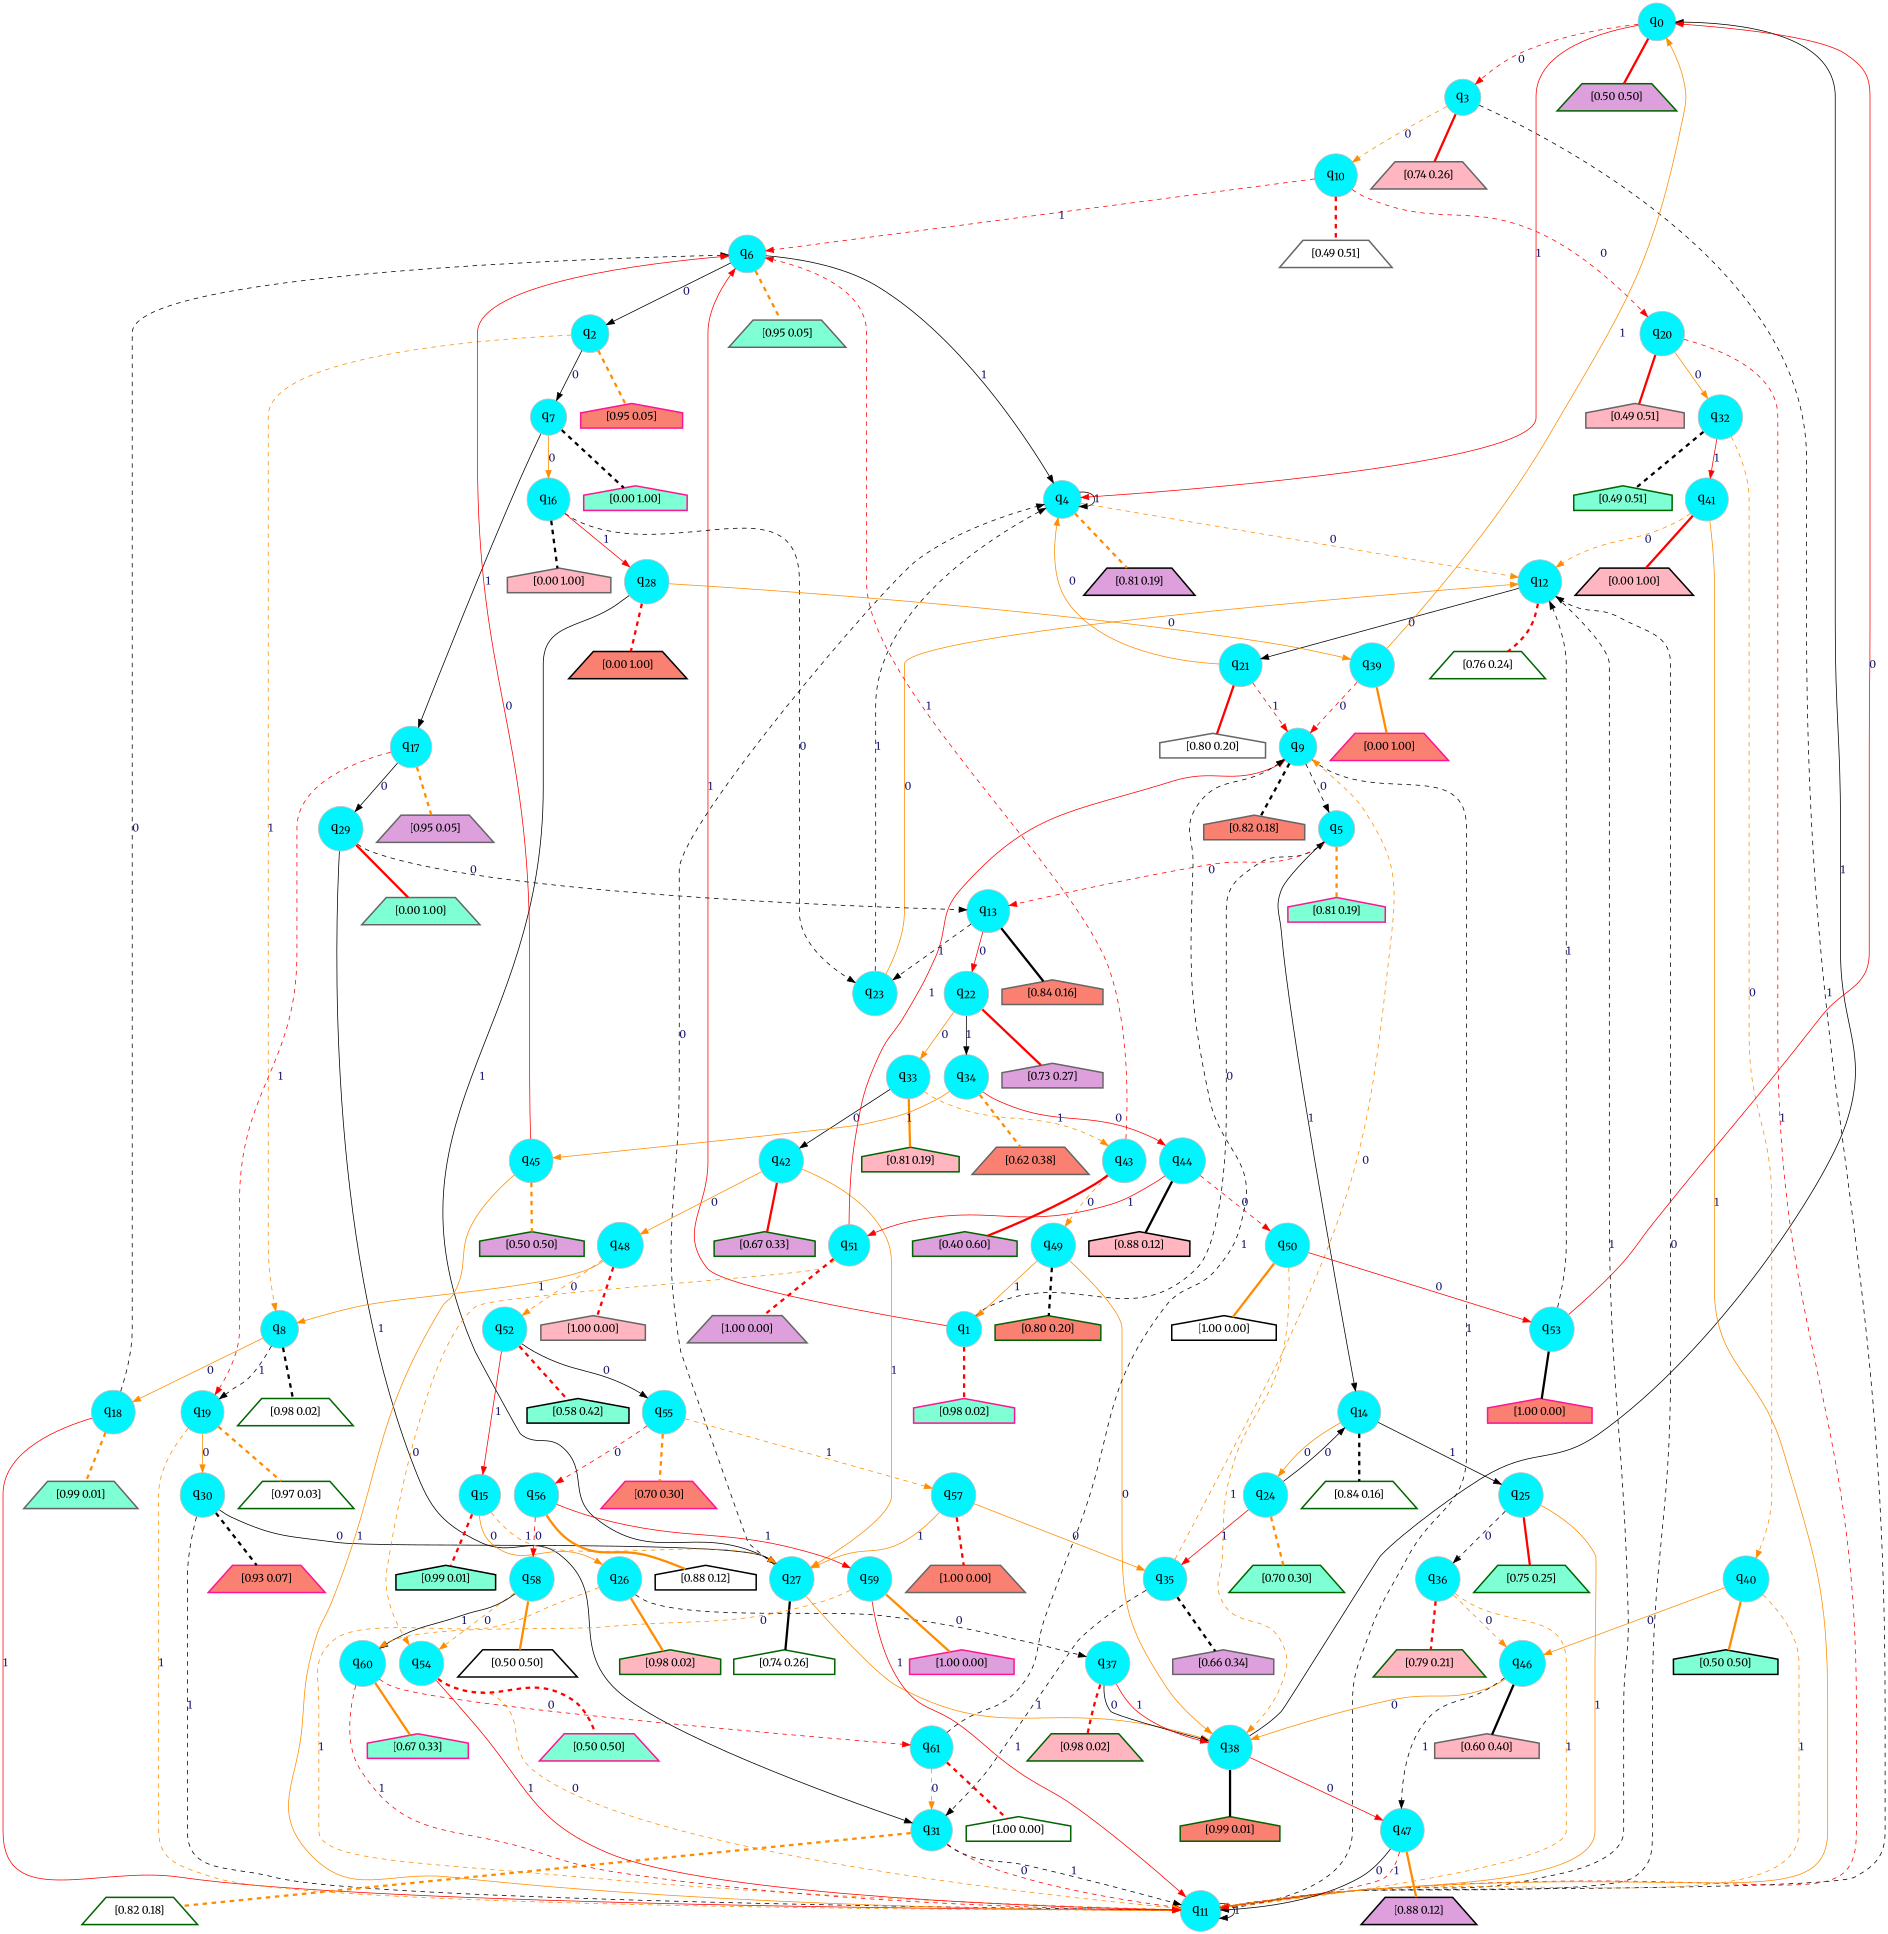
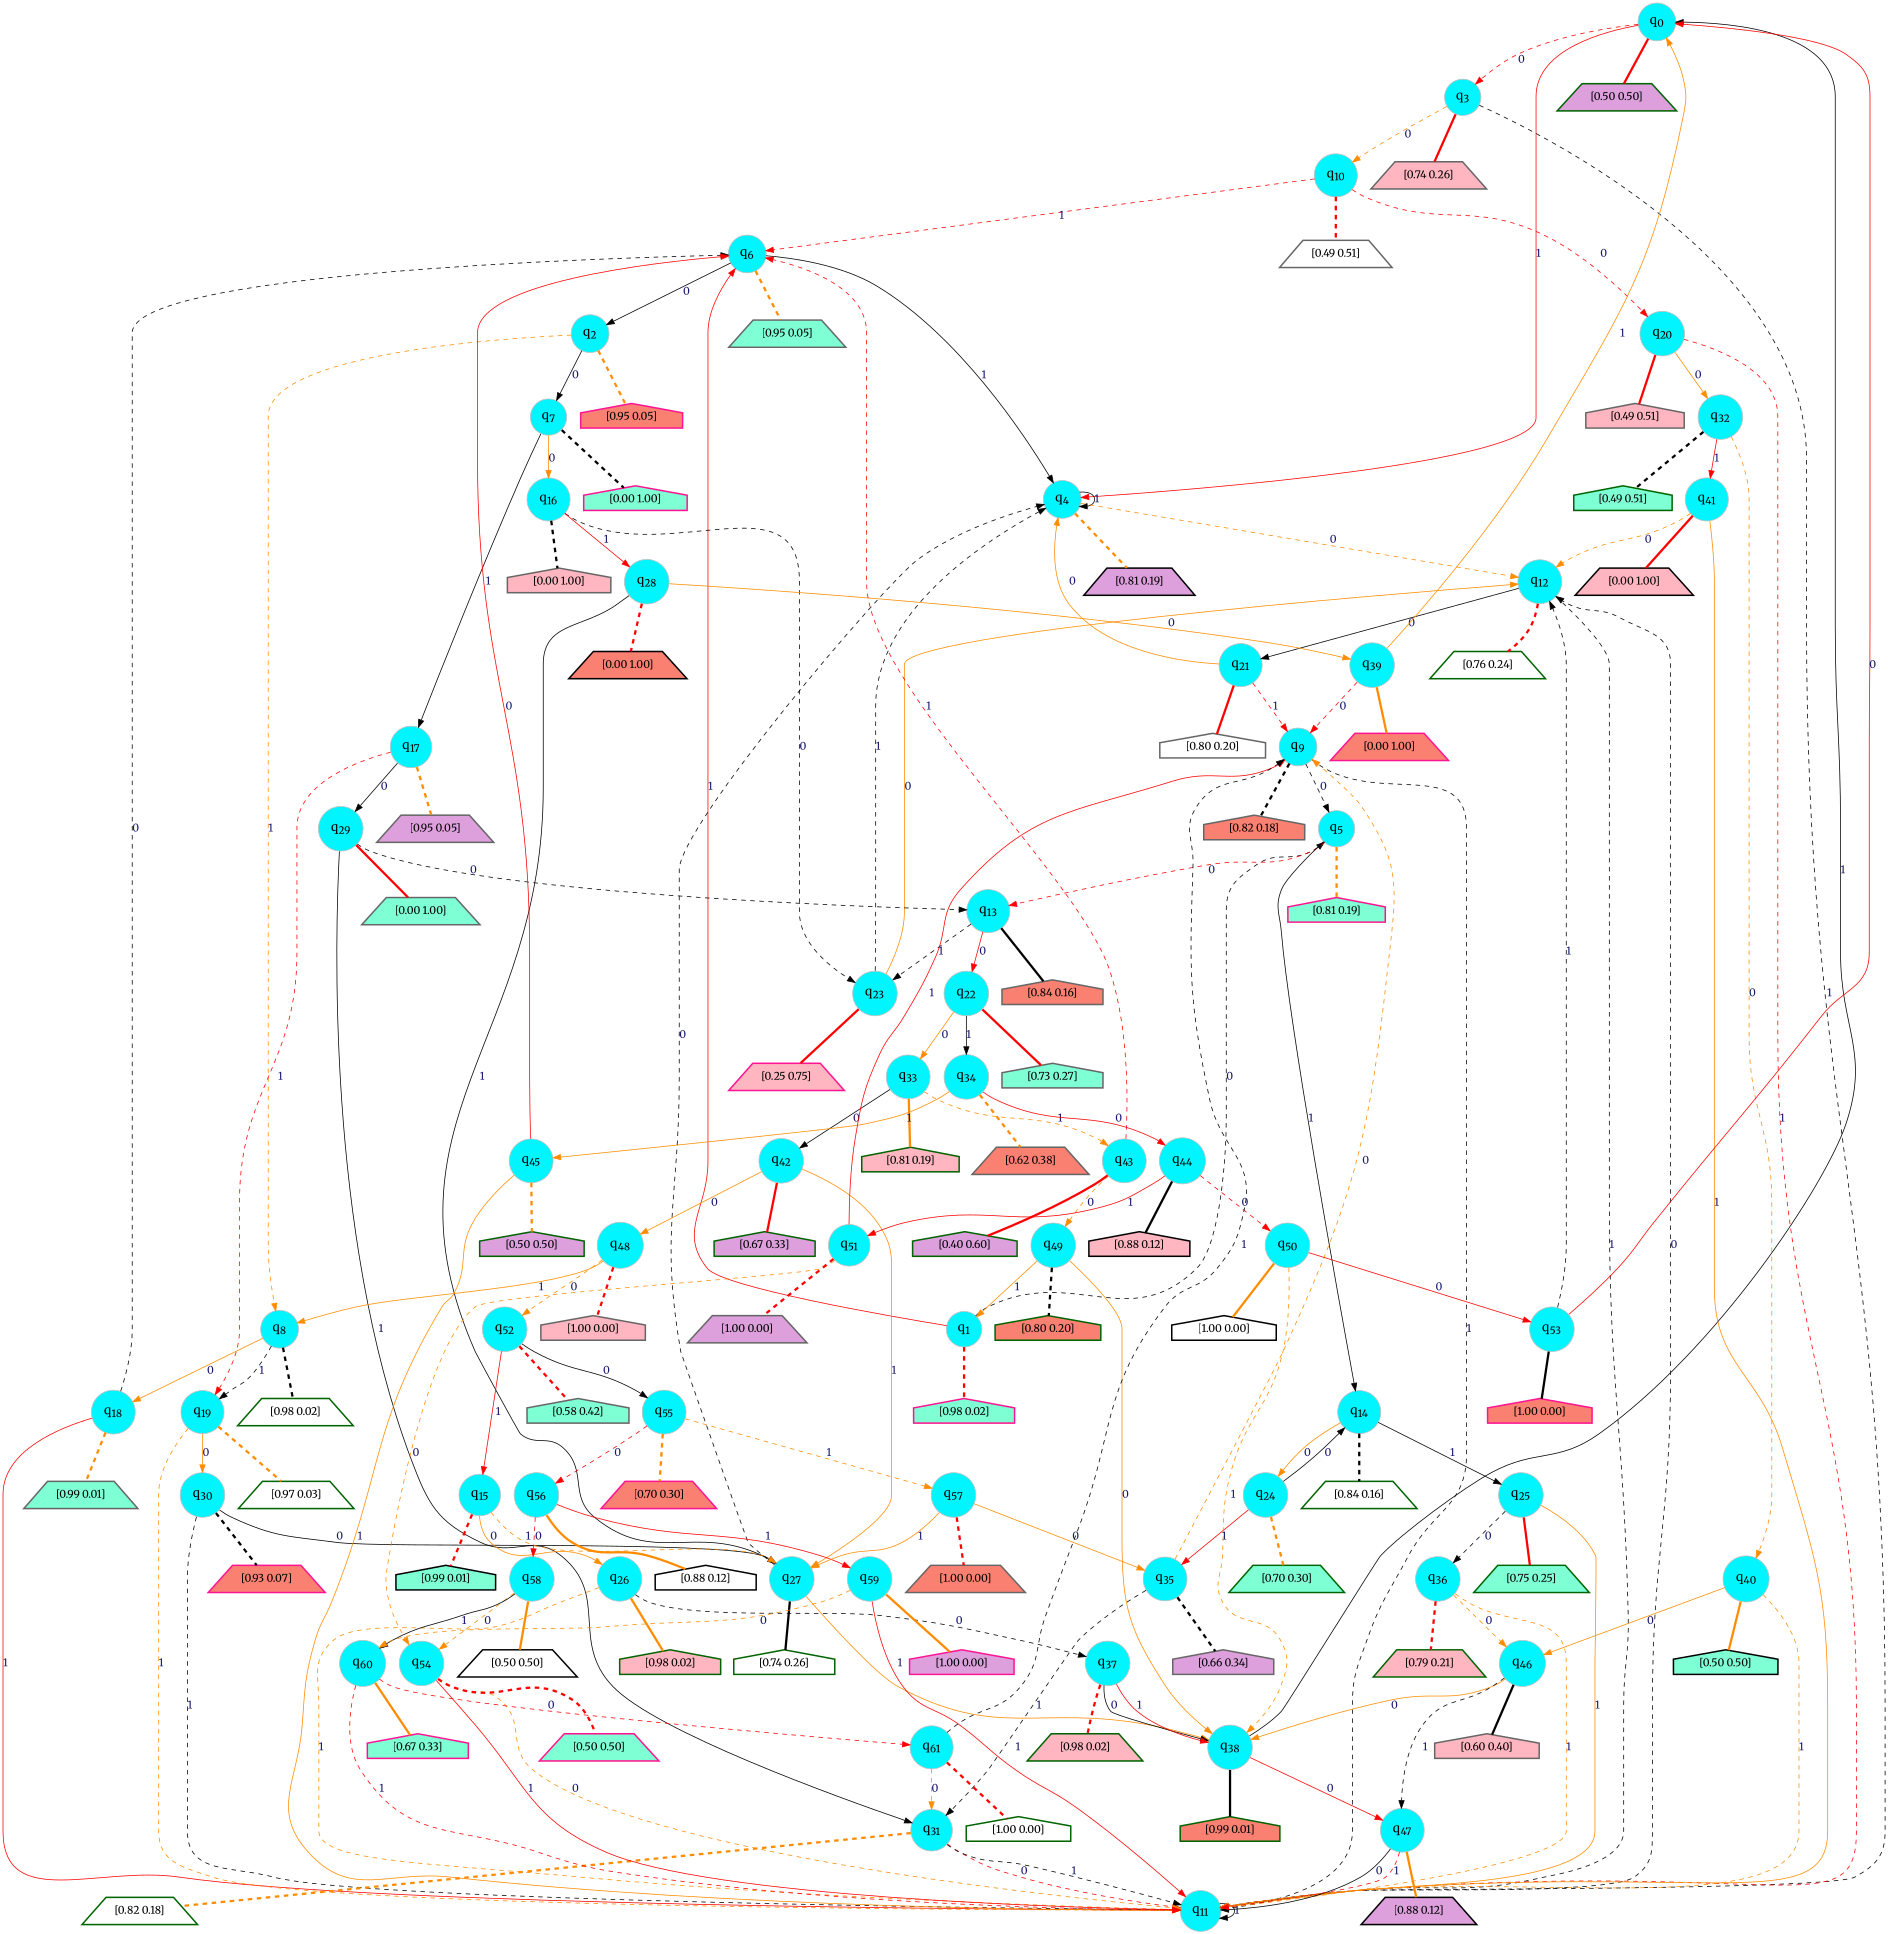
node "[0.25 0.75]": added
node "[0.73 0.27]": fillcolor plum -> aquamarine
node "[0.58 0.42]": color black -> gray40
